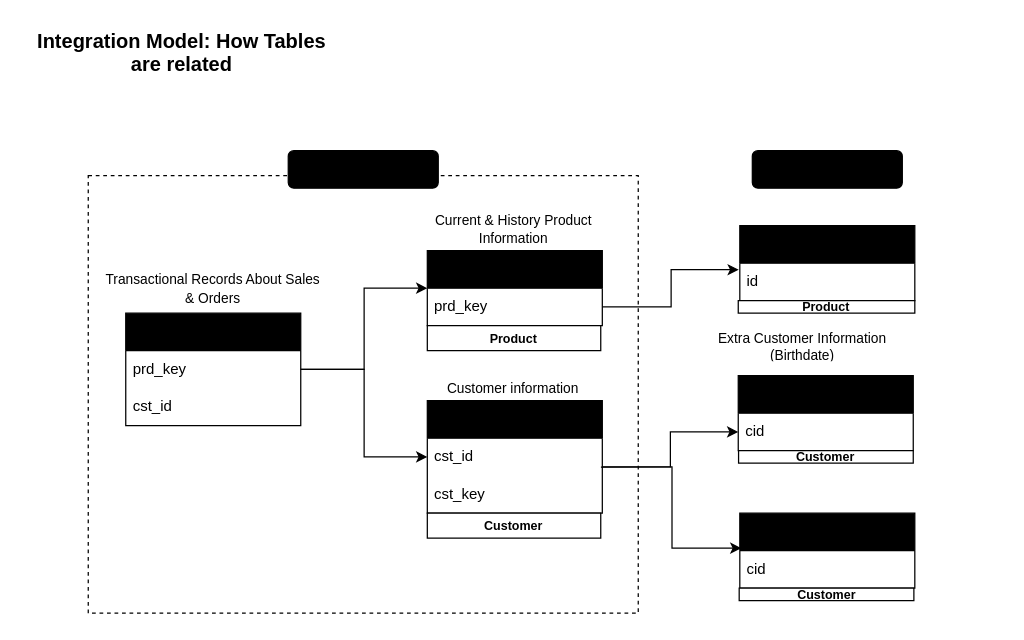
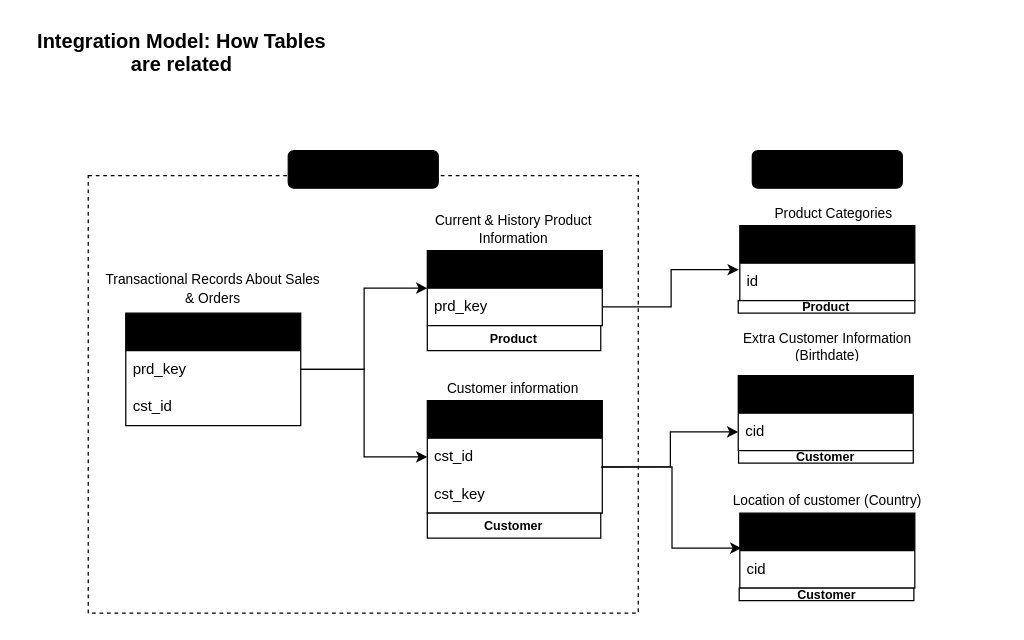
node "Product Categories": added
node "Extra Customer Information (Birthdate)": moved (802, 344) -> (827, 344)
node "Location of customer (Country)": added
